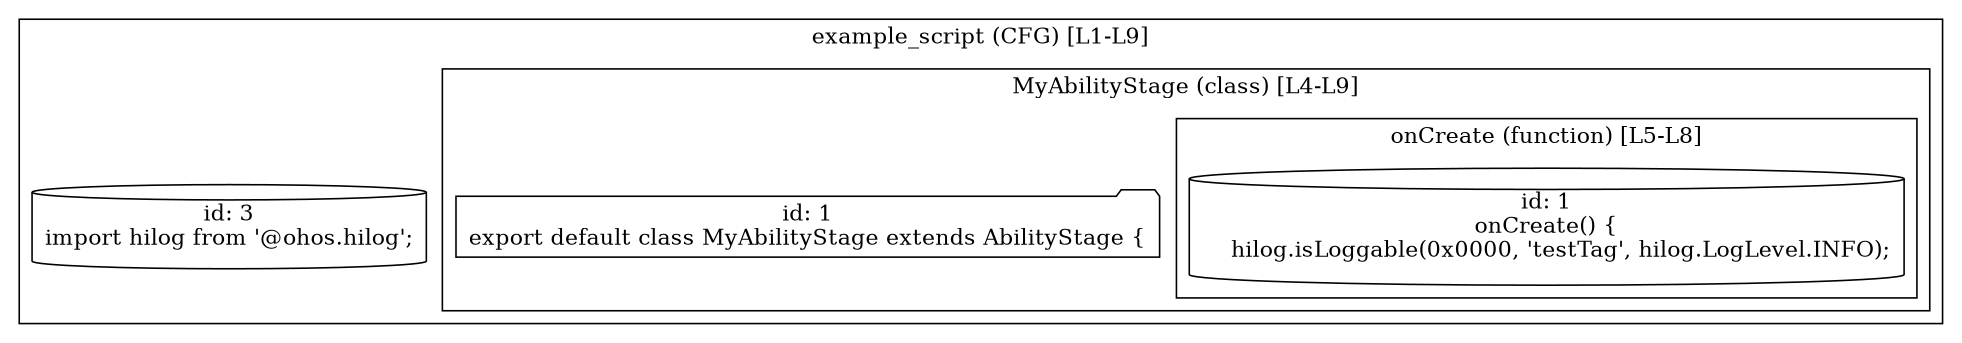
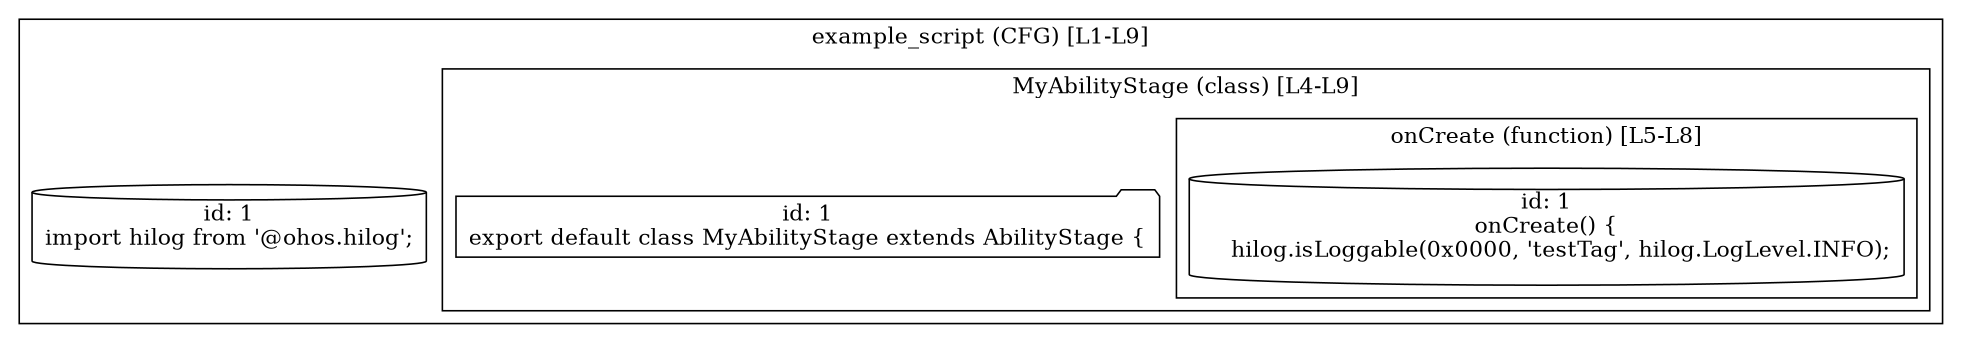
node "id: 3 import hilog from '@ohos.hilog';": label "id: 3 import hilog from '@ohos.hilog';" -> "id: 1 import hilog from '@ohos.hilog';"
